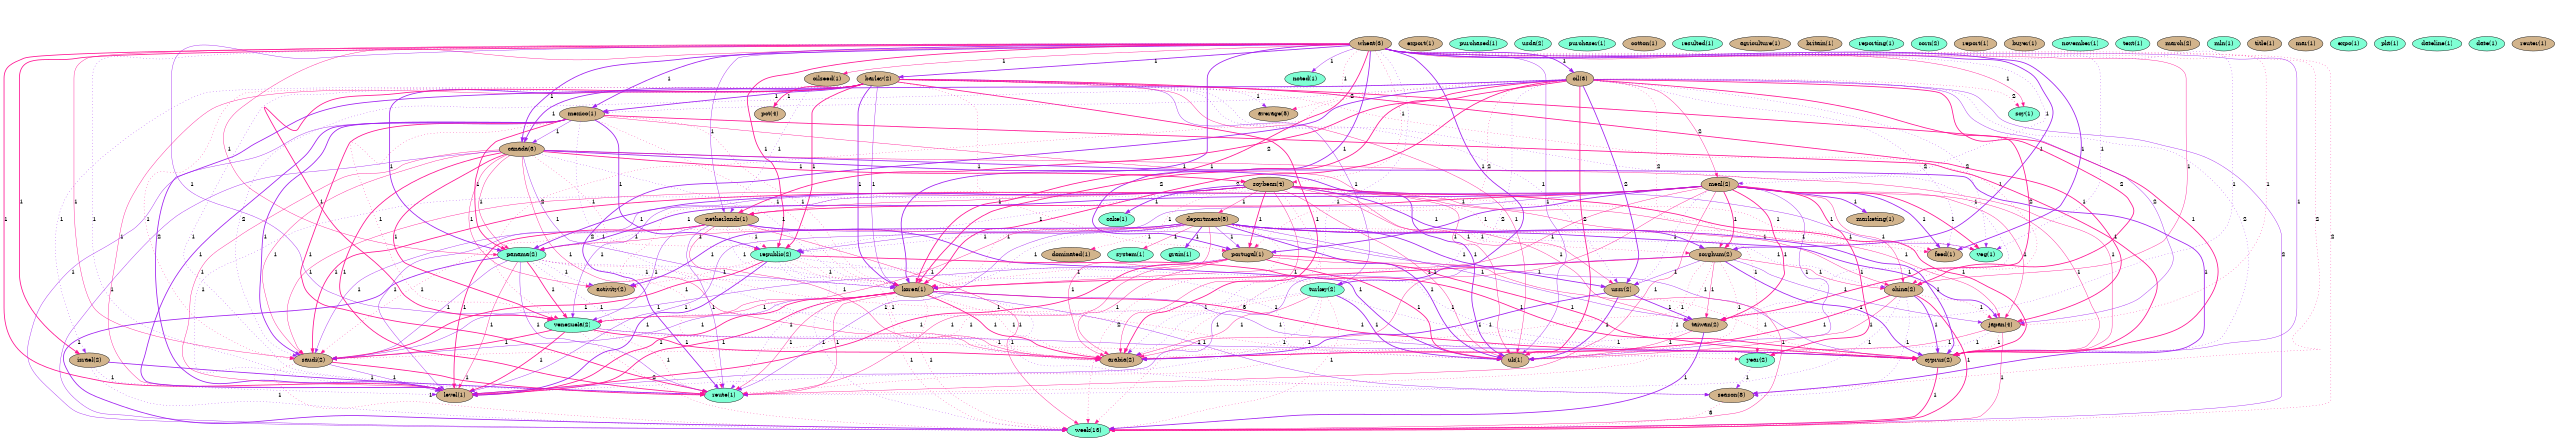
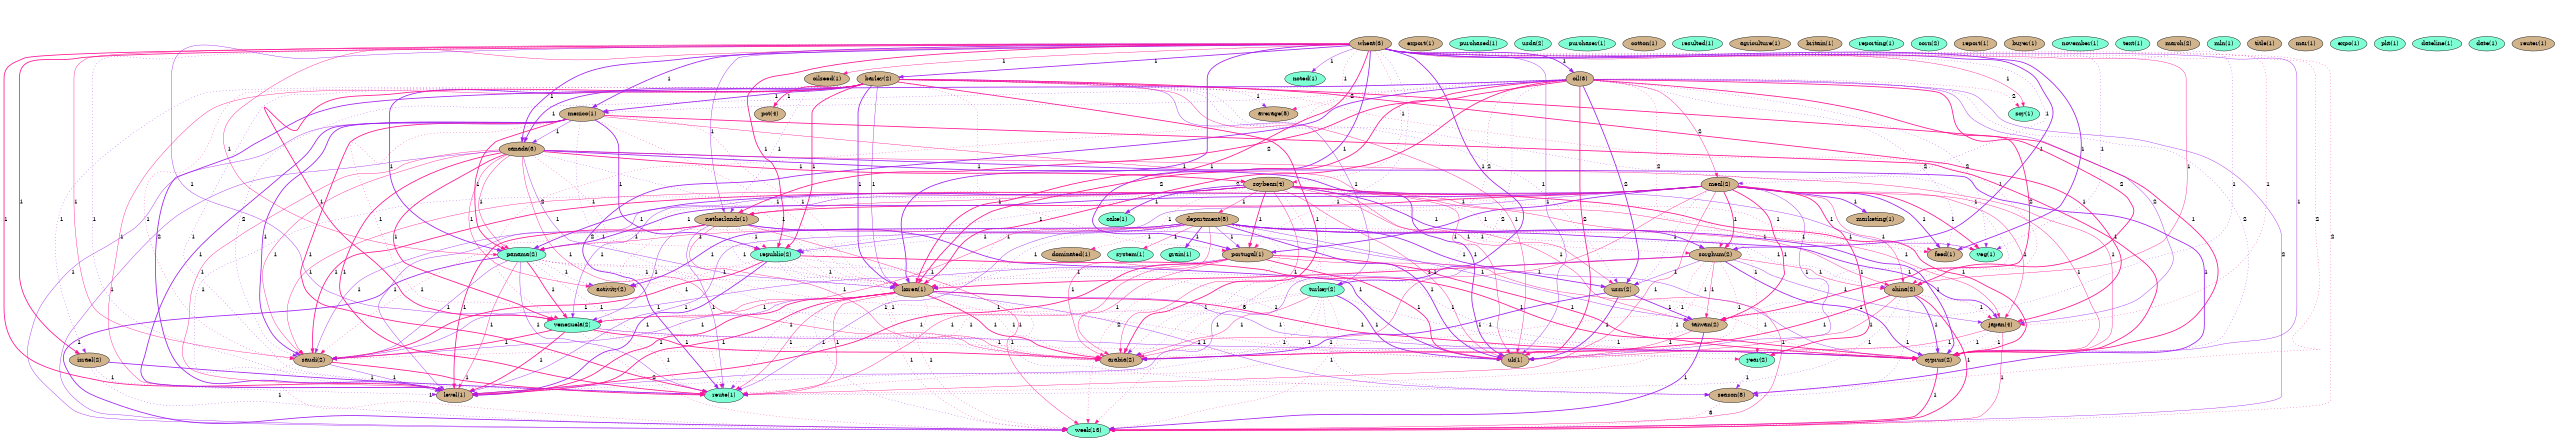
edge "meal(2)" -> "korea(1)": removed, label "1"
edge "turkey(2)" -> "season(8)": added, label "1"
